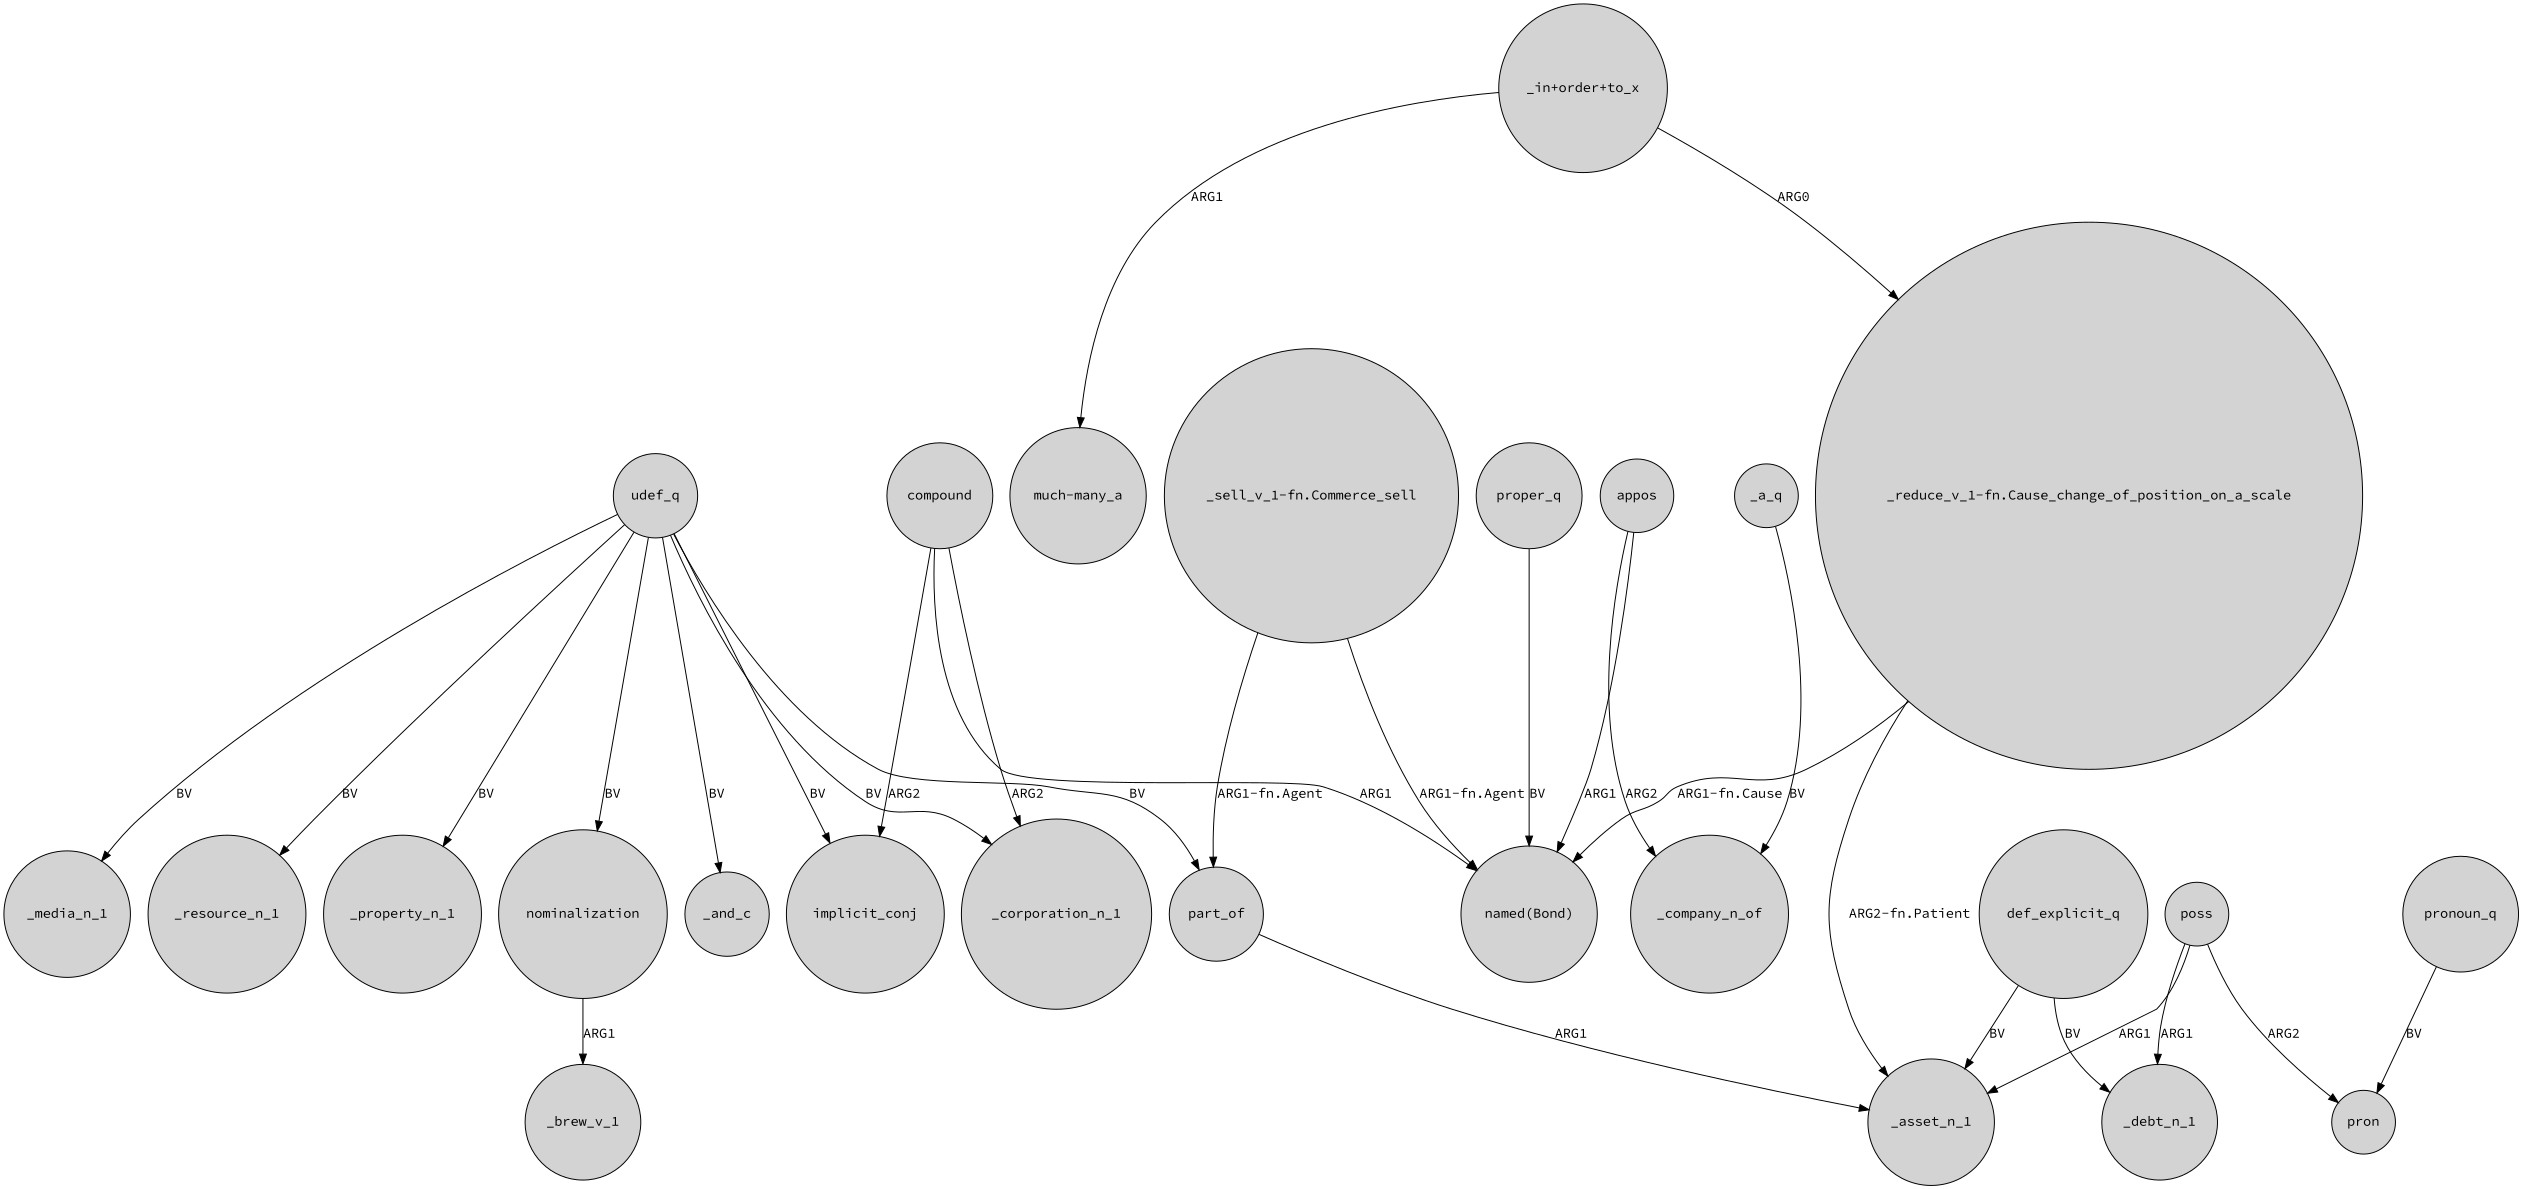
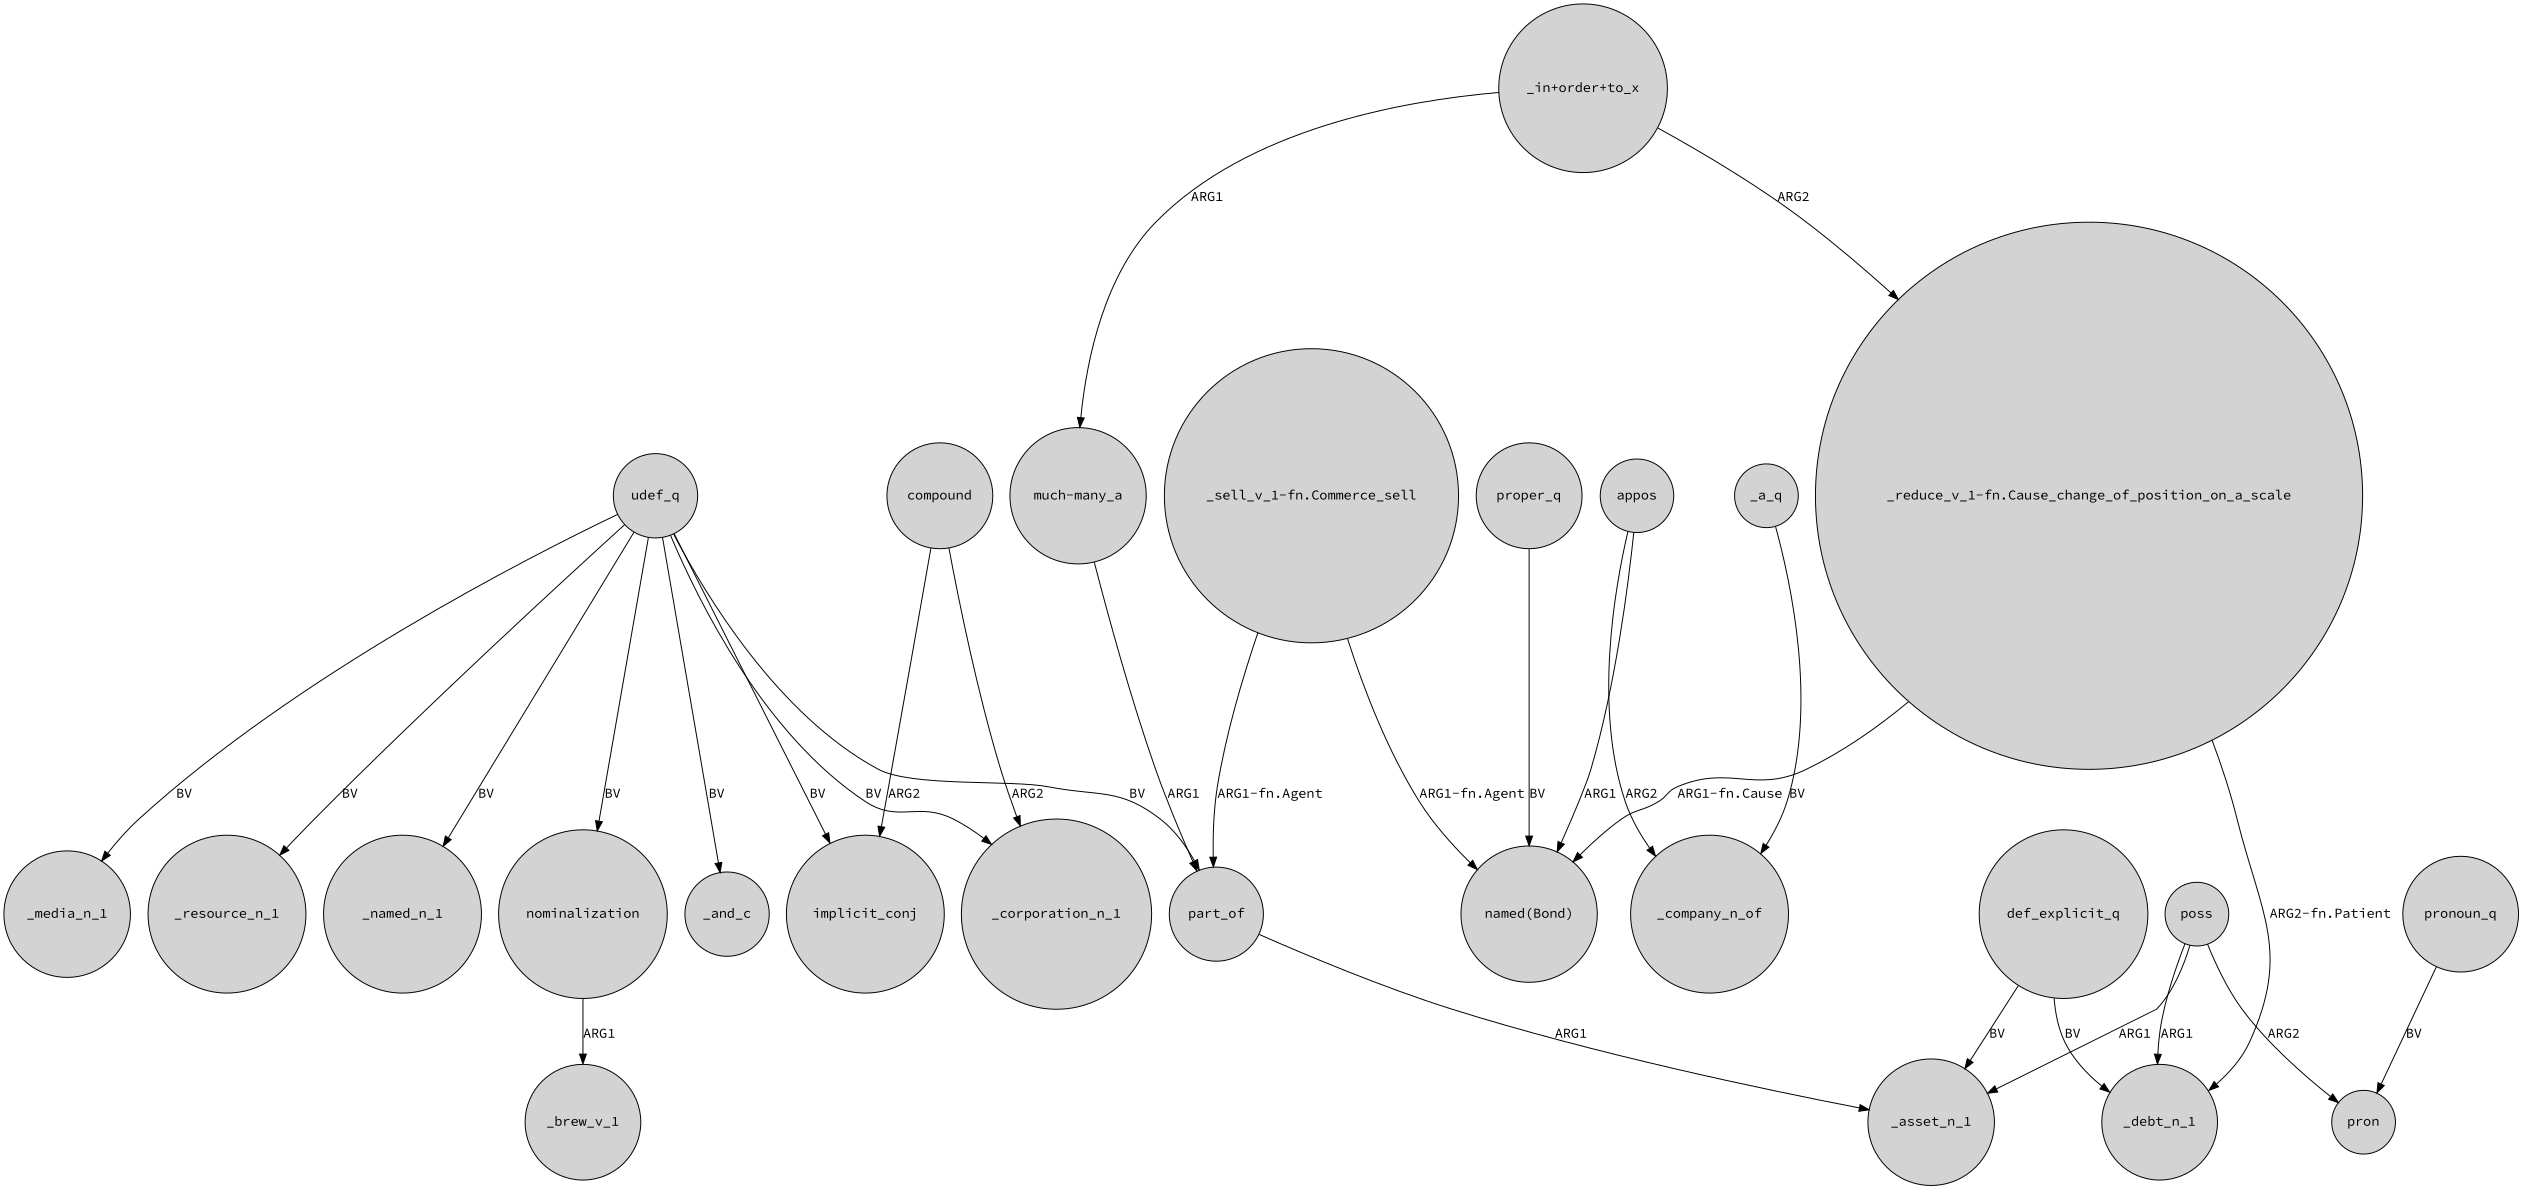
edge "_in+order+to_x" -> "_reduce_v_1-fn.Cause_change_of_position_on_a_scale": label "ARG0" -> "ARG2"
edge "much-many_a" -> "part_of": added, label "ARG1"
edge "compound" -> "named(Bond)": removed, label "ARG1"
edge "_reduce_v_1-fn.Cause_change_of_position_on_a_scale" -> "_asset_n_1": now "_reduce_v_1-fn.Cause_change_of_position_on_a_scale" -> "_debt_n_1"
node "_property_n_1": label "_property_n_1" -> "_named_n_1"
